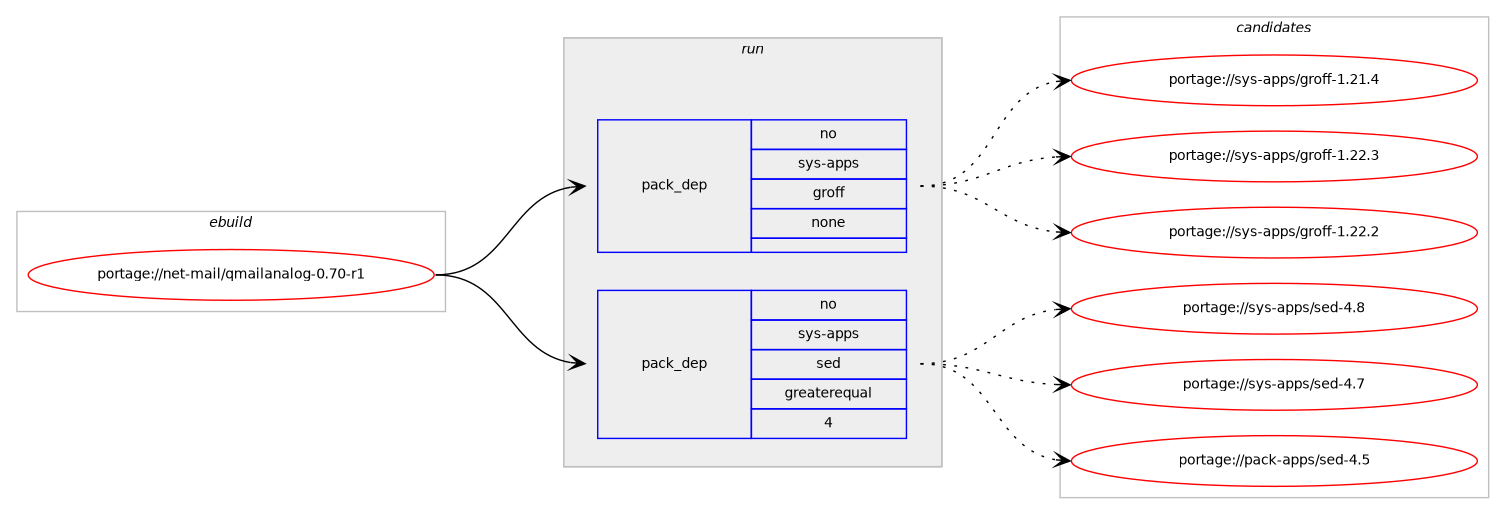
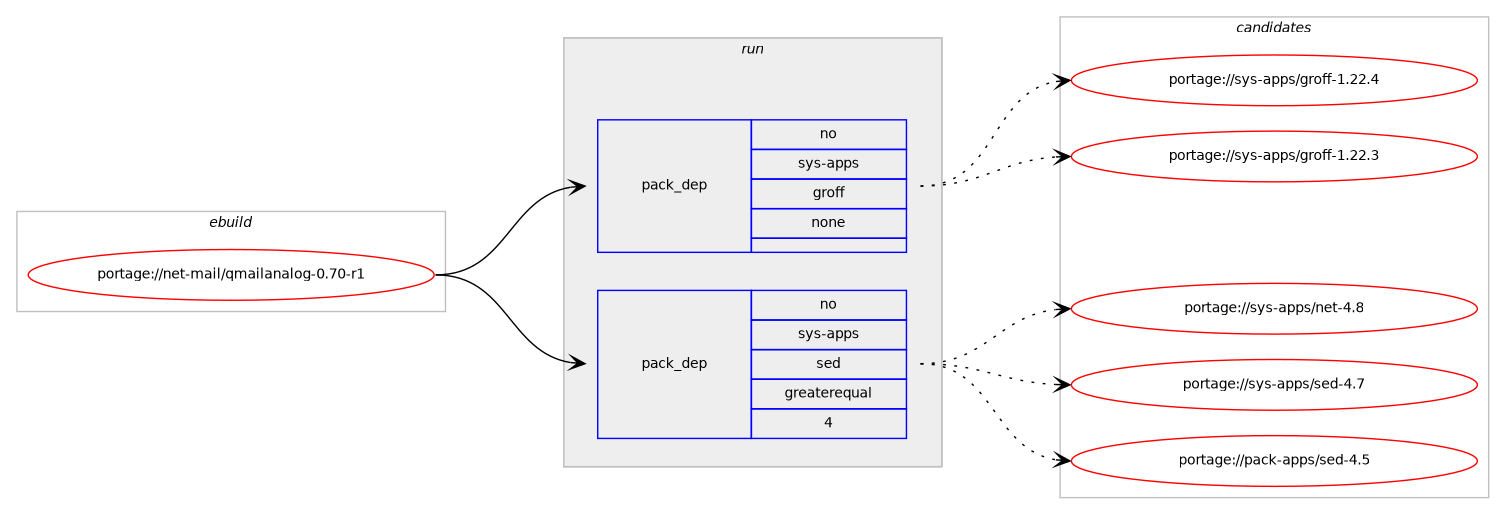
node "portage://sys-apps/groff-1.21.4": label "portage://sys-apps/groff-1.21.4" -> "portage://sys-apps/groff-1.22.4"
node "portage://sys-apps/groff-1.22.2": removed
node "portage://sys-apps/sed-4.8": label "portage://sys-apps/sed-4.8" -> "portage://sys-apps/net-4.8"
